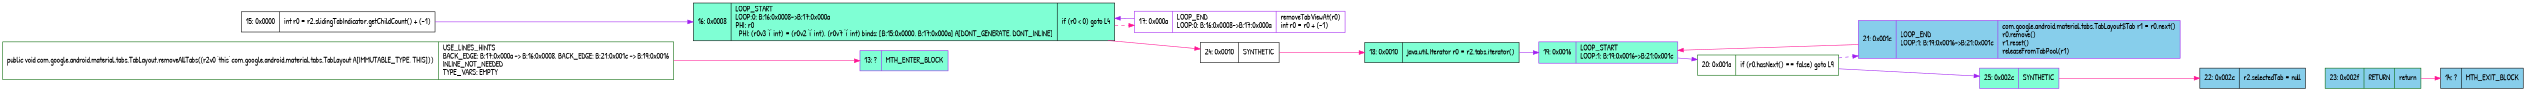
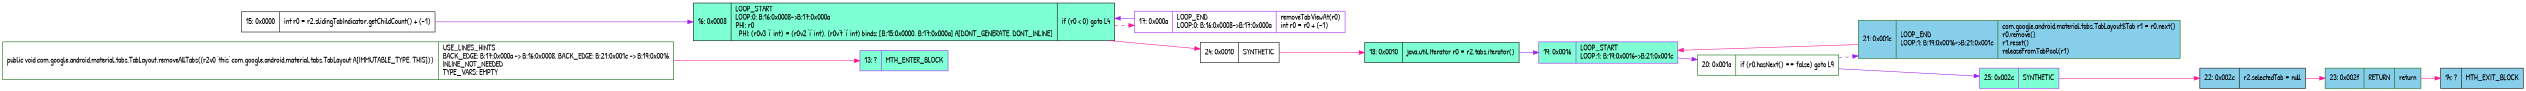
node "21: 0x001c": color purple -> darkgreen
edge "22: 0x002c" -> "23: 0x002f": added
